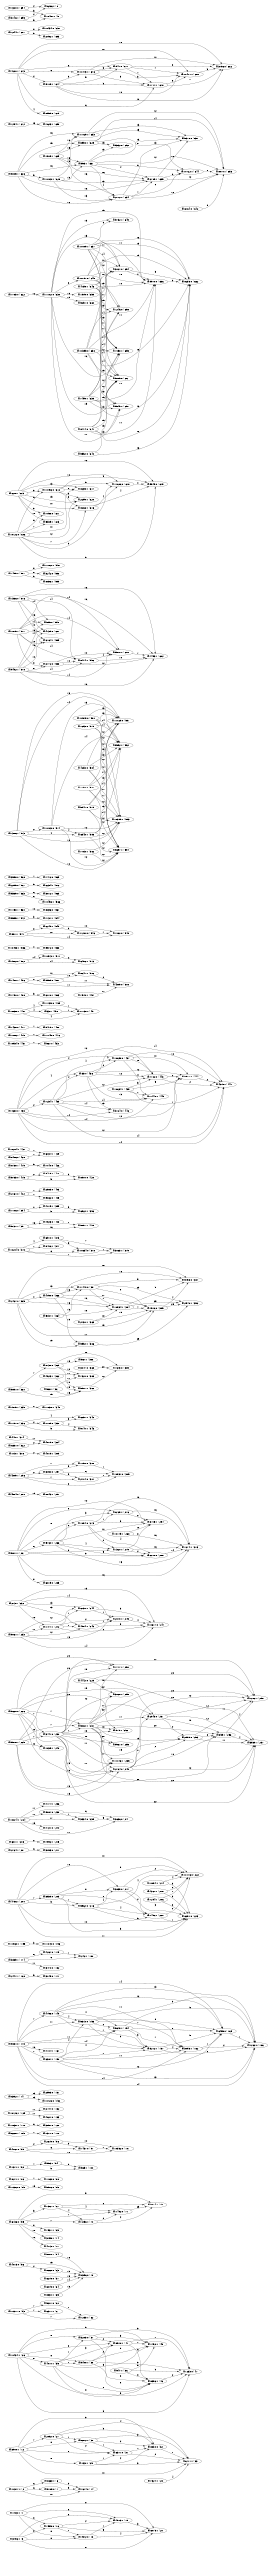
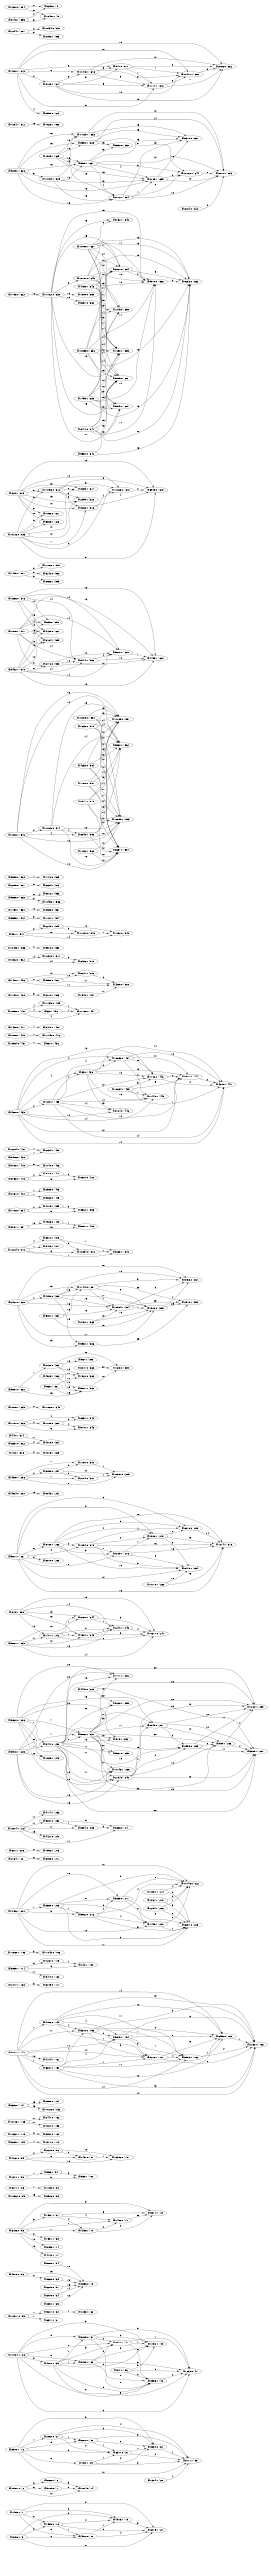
edge "ill.6729.1 | 276" -> "ill.1320.1 | 279": added, label "1"
edge "ill.10377.0 | 53" -> "ill.7233.1 | 62": removed, label "7"
